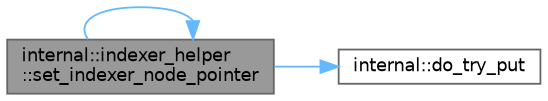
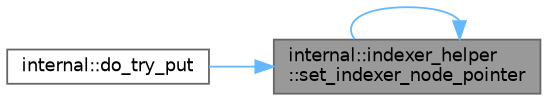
edge "internal::indexer_helper ::set_indexer_node_pointer" -> "internal::do_try_put": reversed
